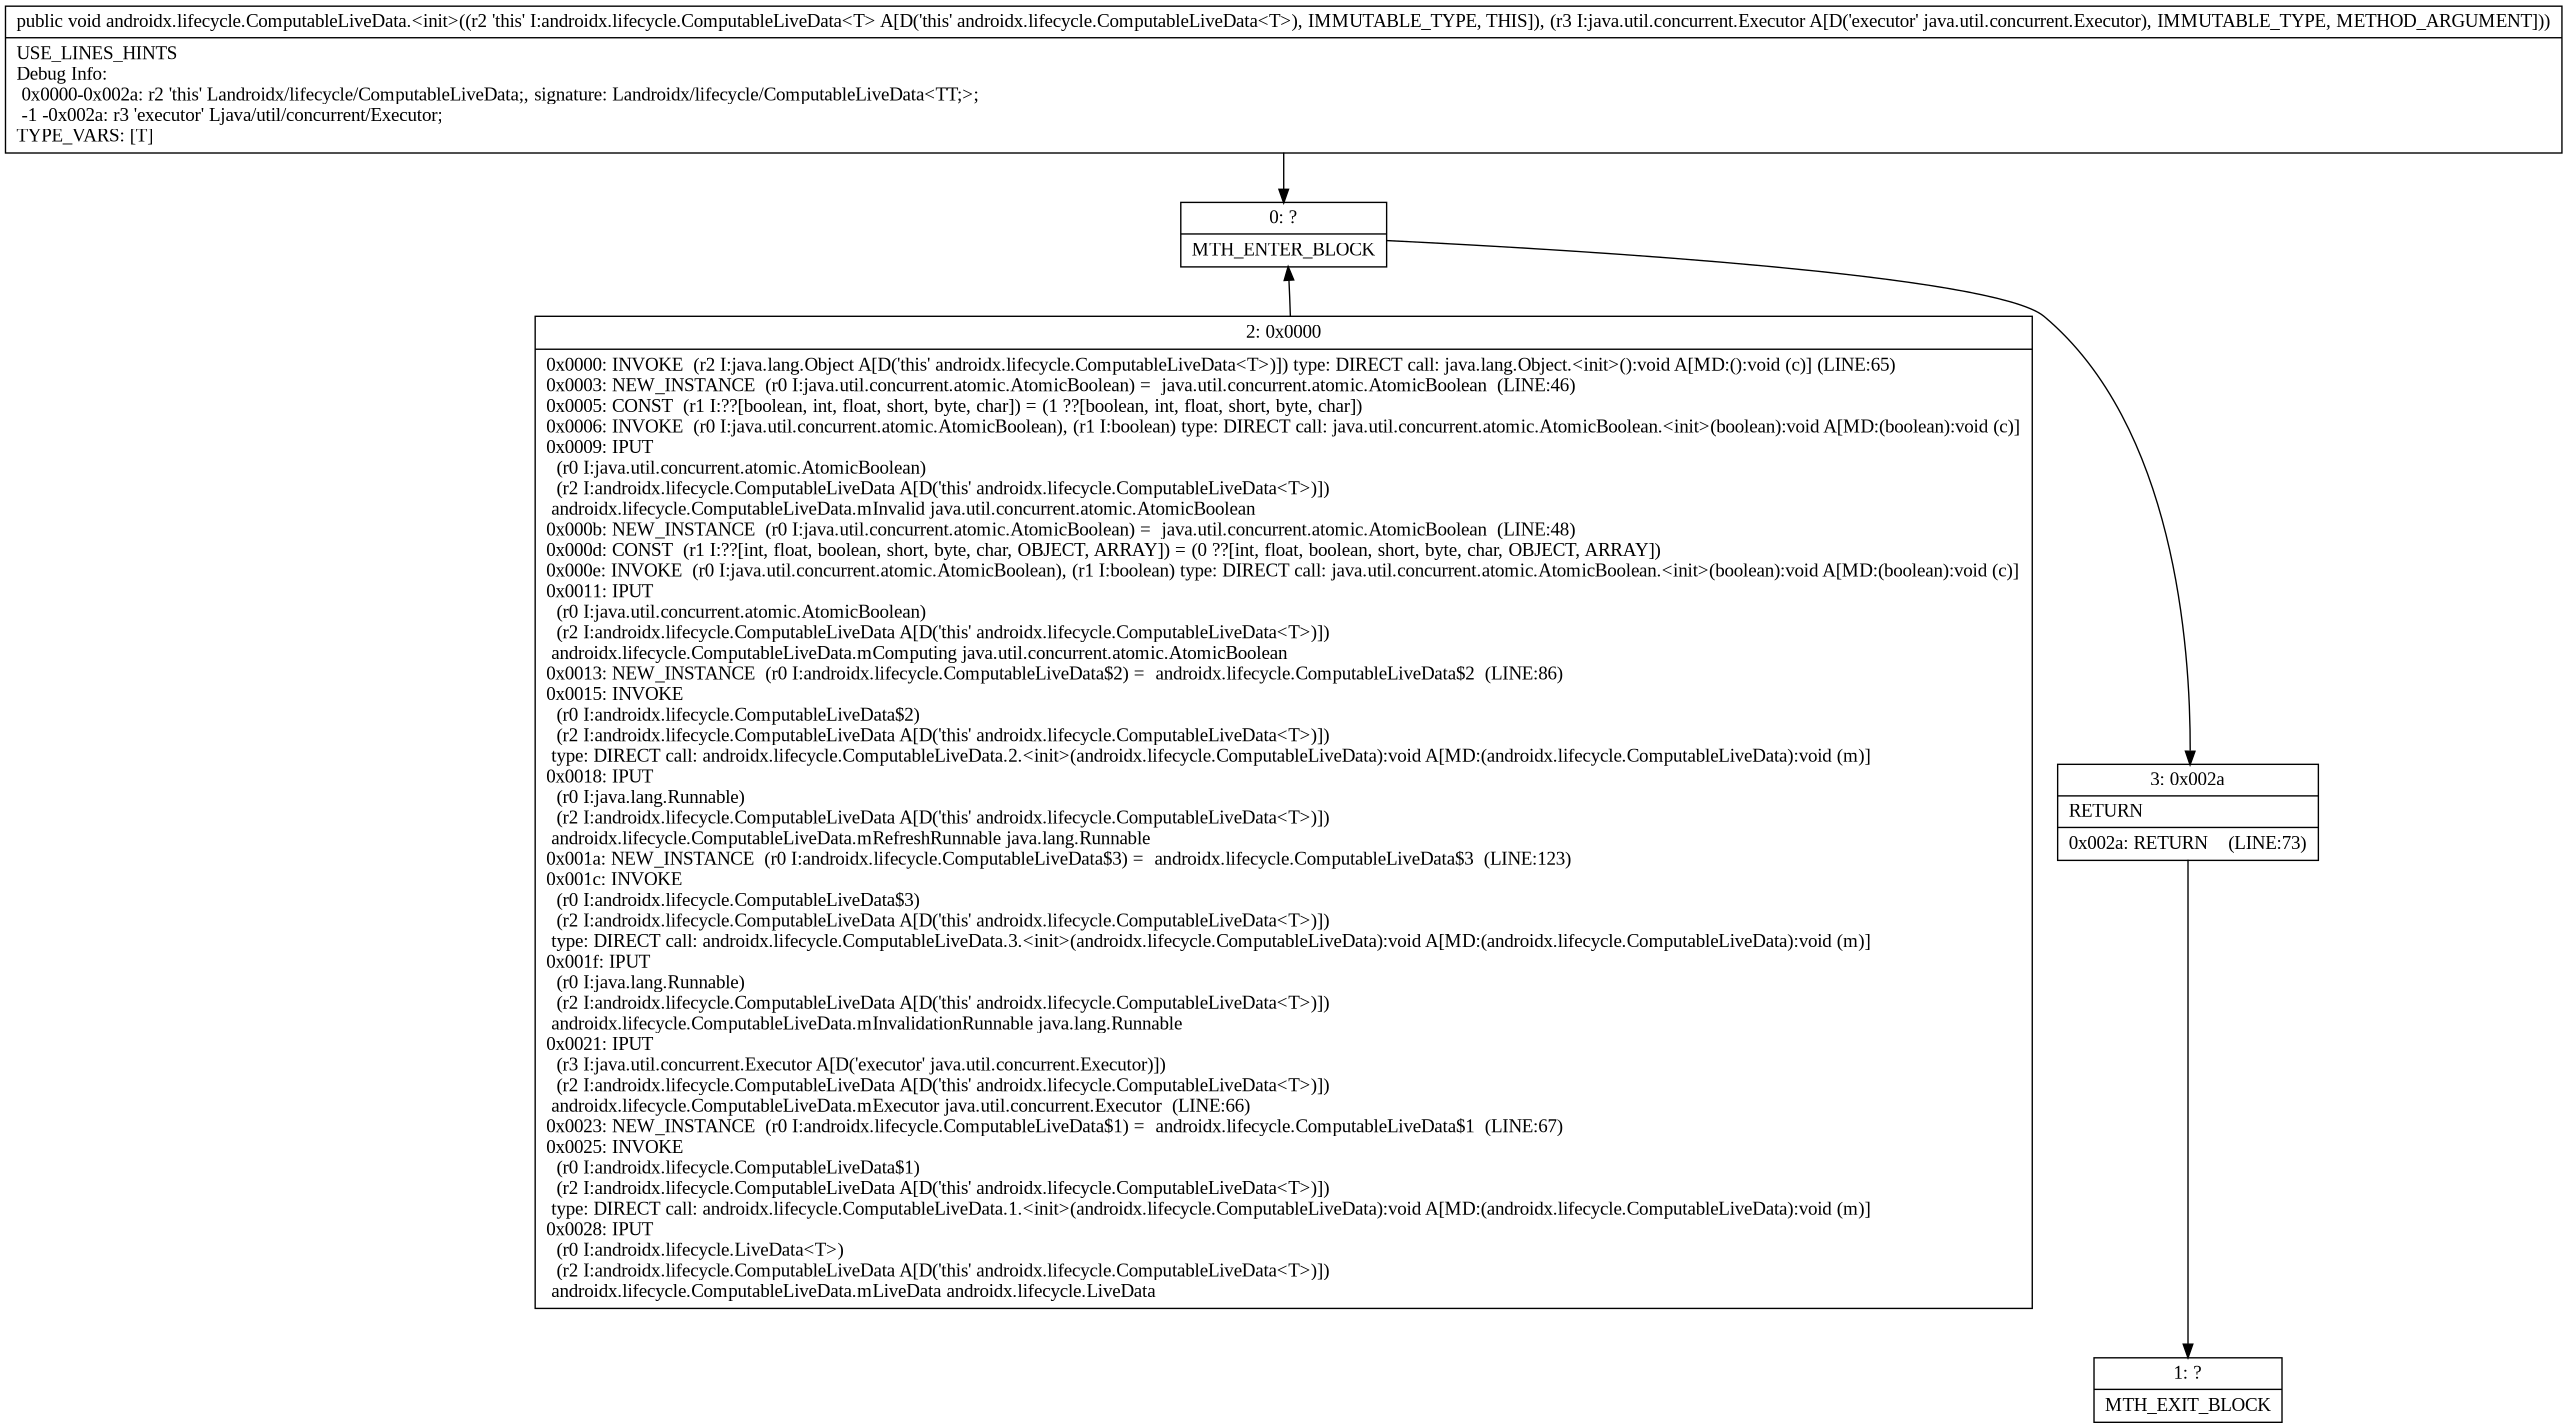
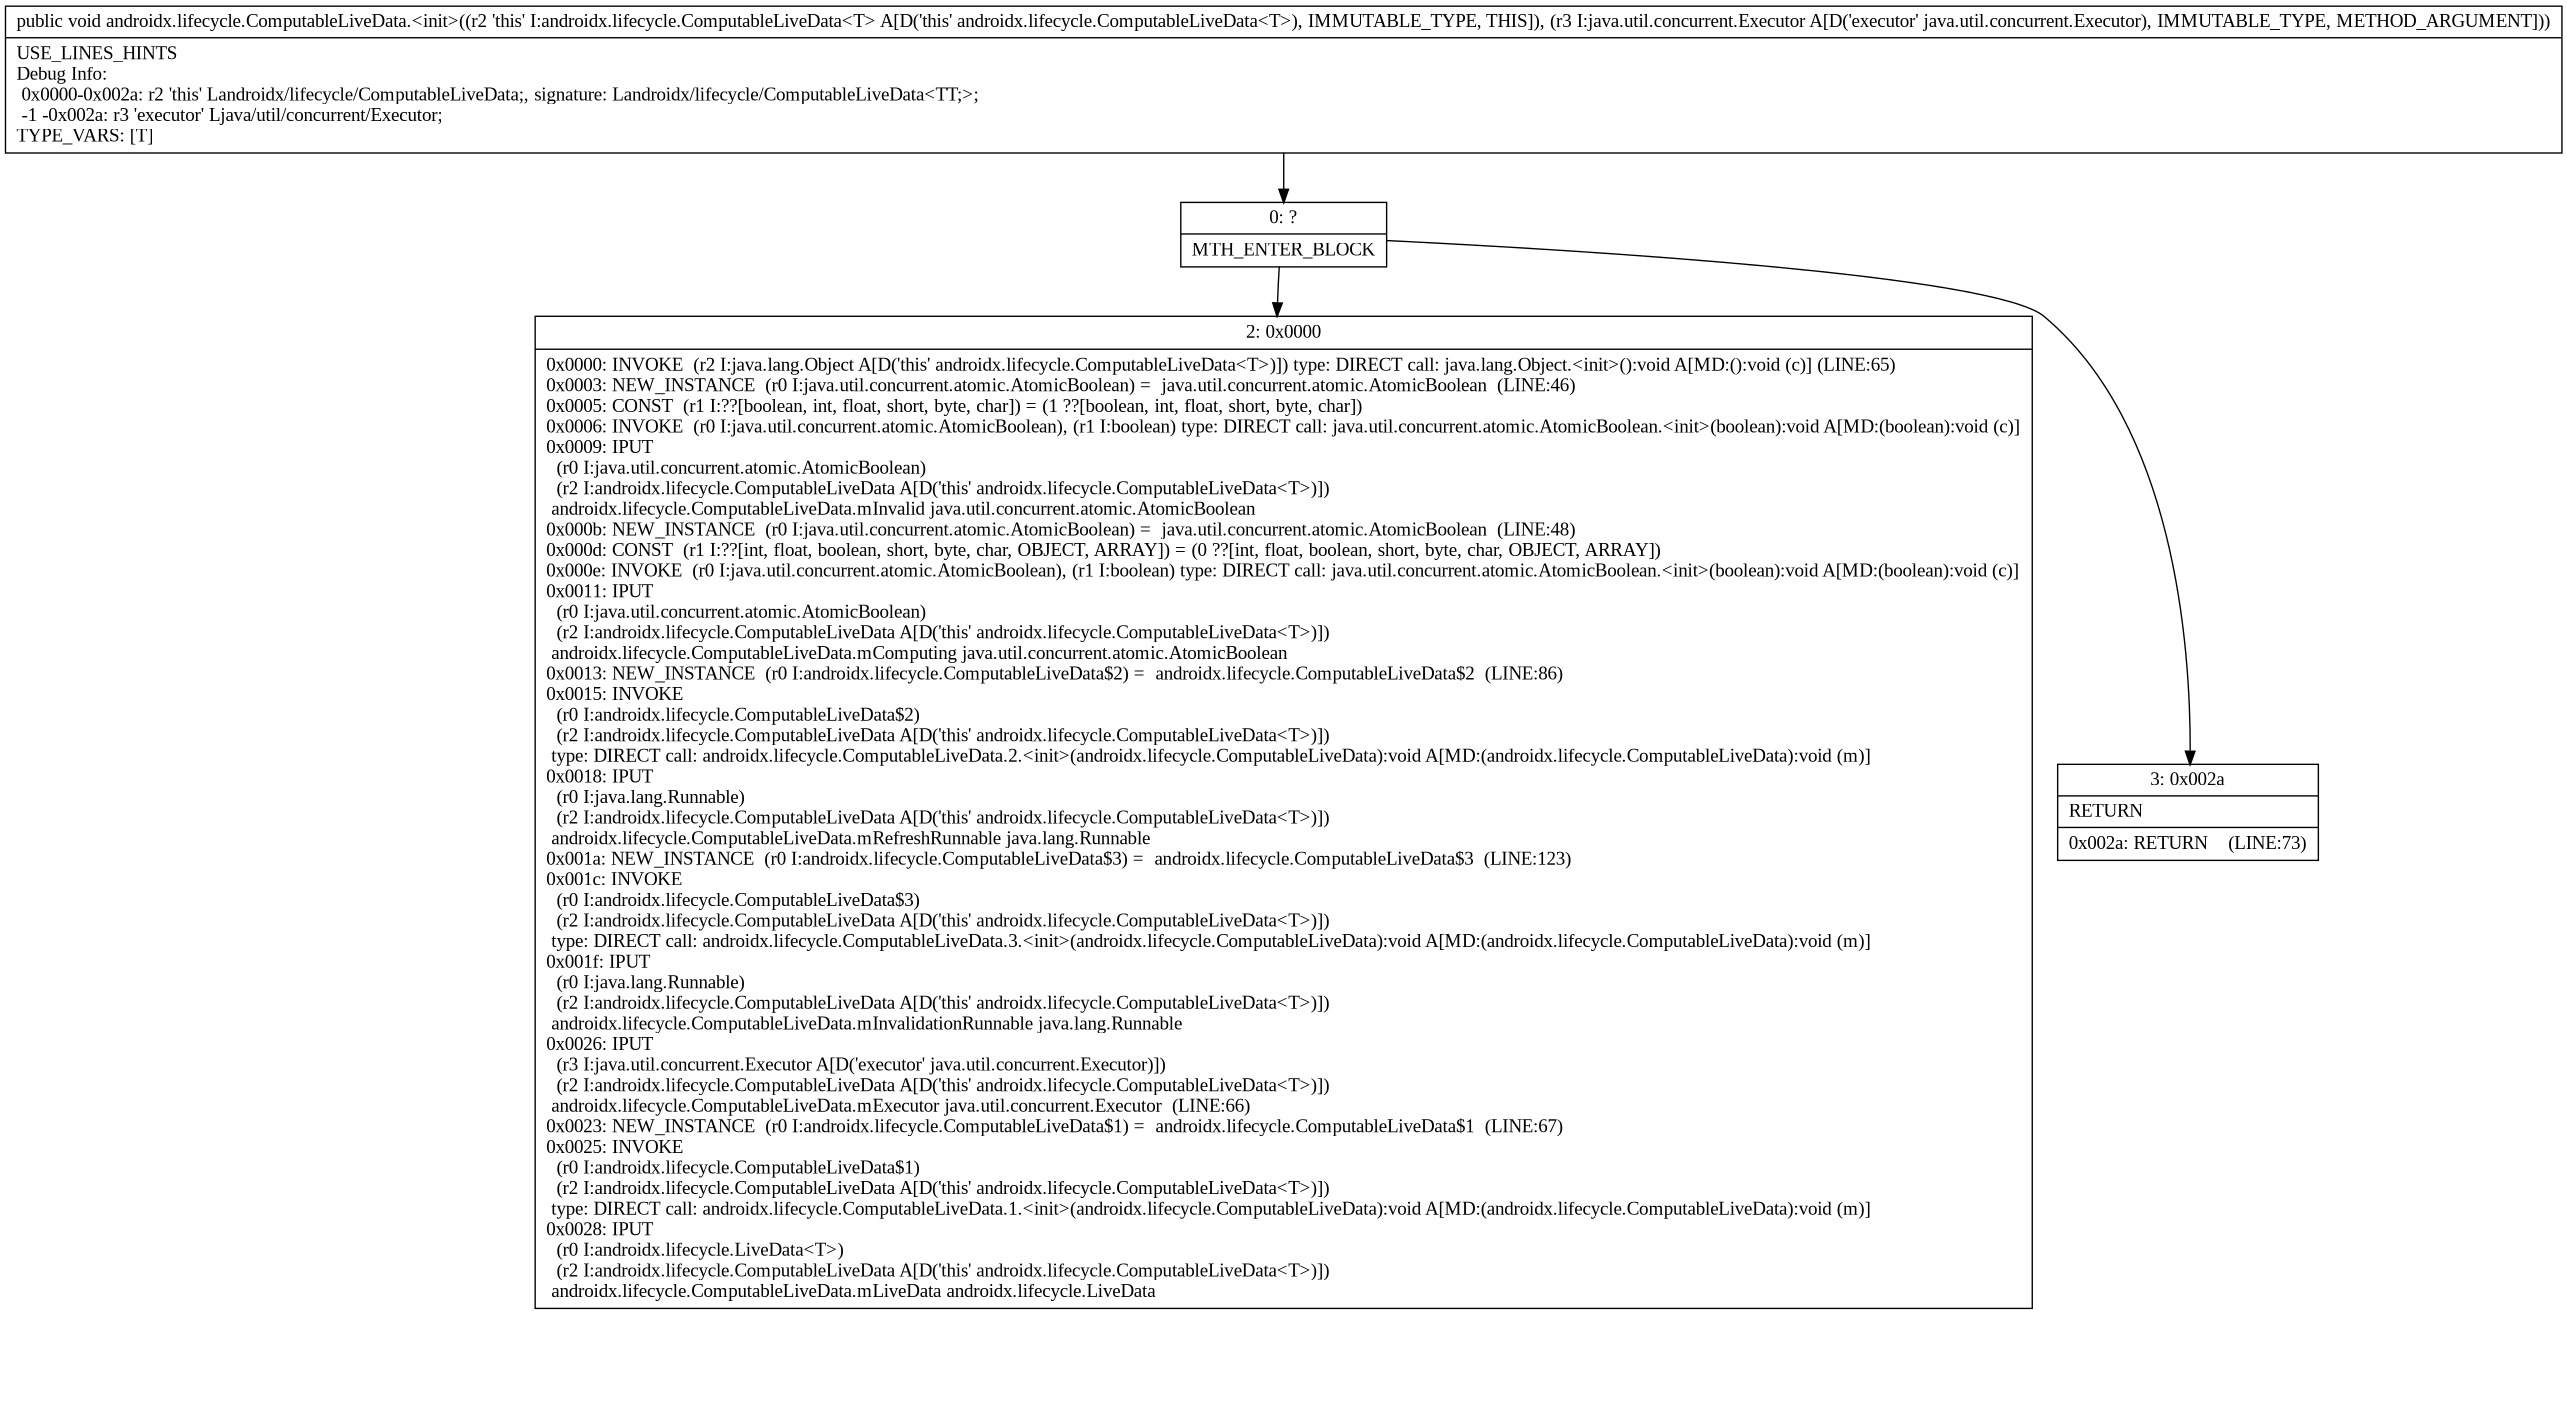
edge "2: 0x0000" -> "0: ?": reversed
node "2: 0x0000": text "0x0021: IPUT" -> "0x0026: IPUT"
node "1: ?": removed
